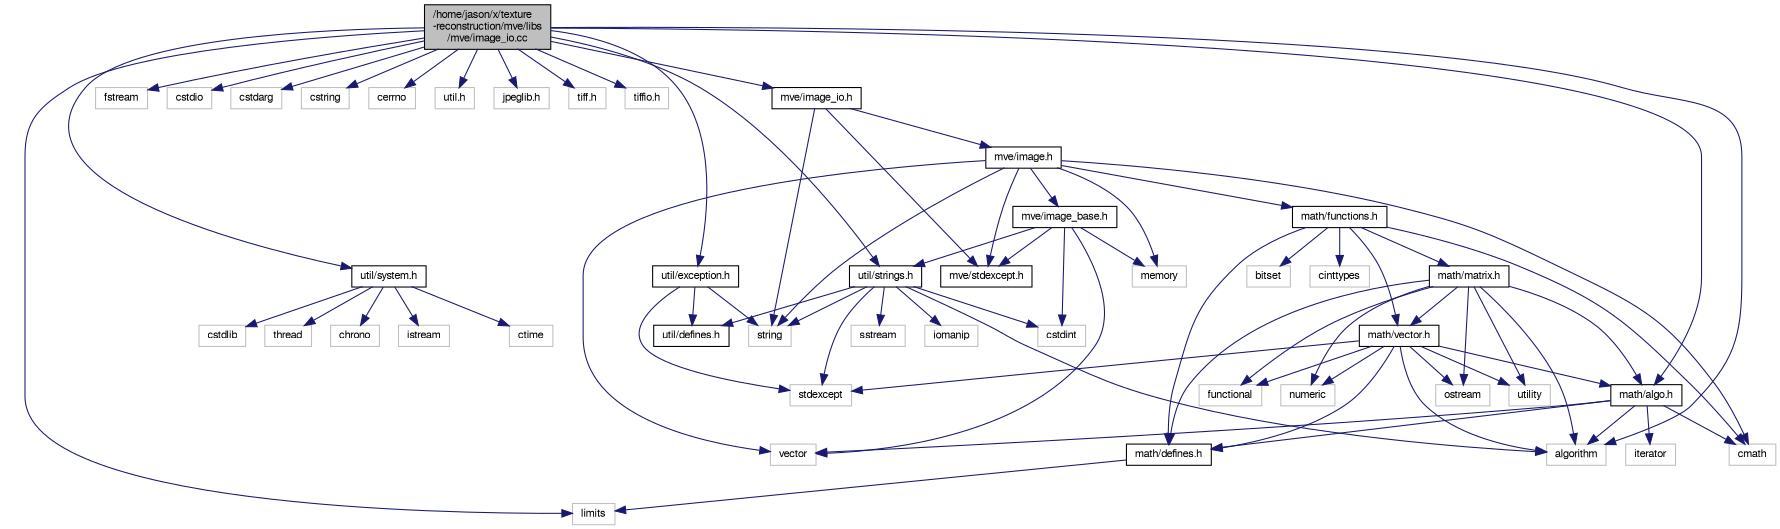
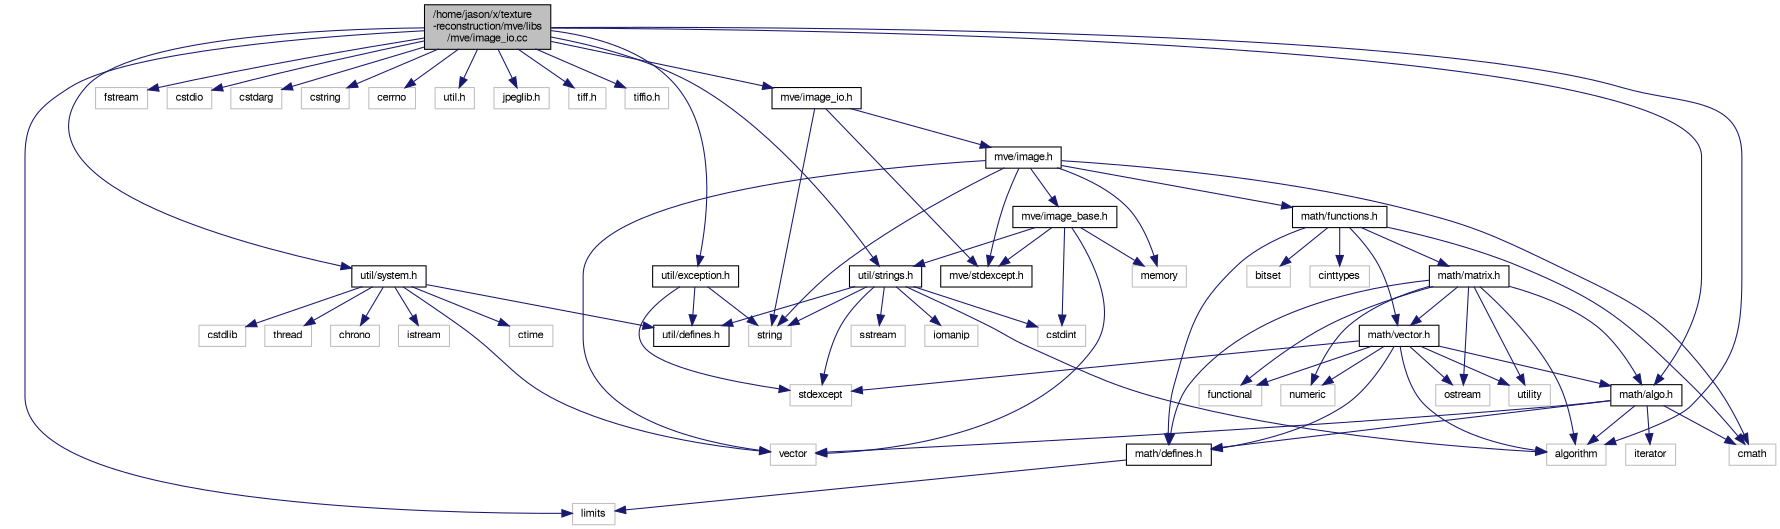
edge "util/system.h" -> "util/defines.h": added
edge "util/system.h" -> "vector": added
